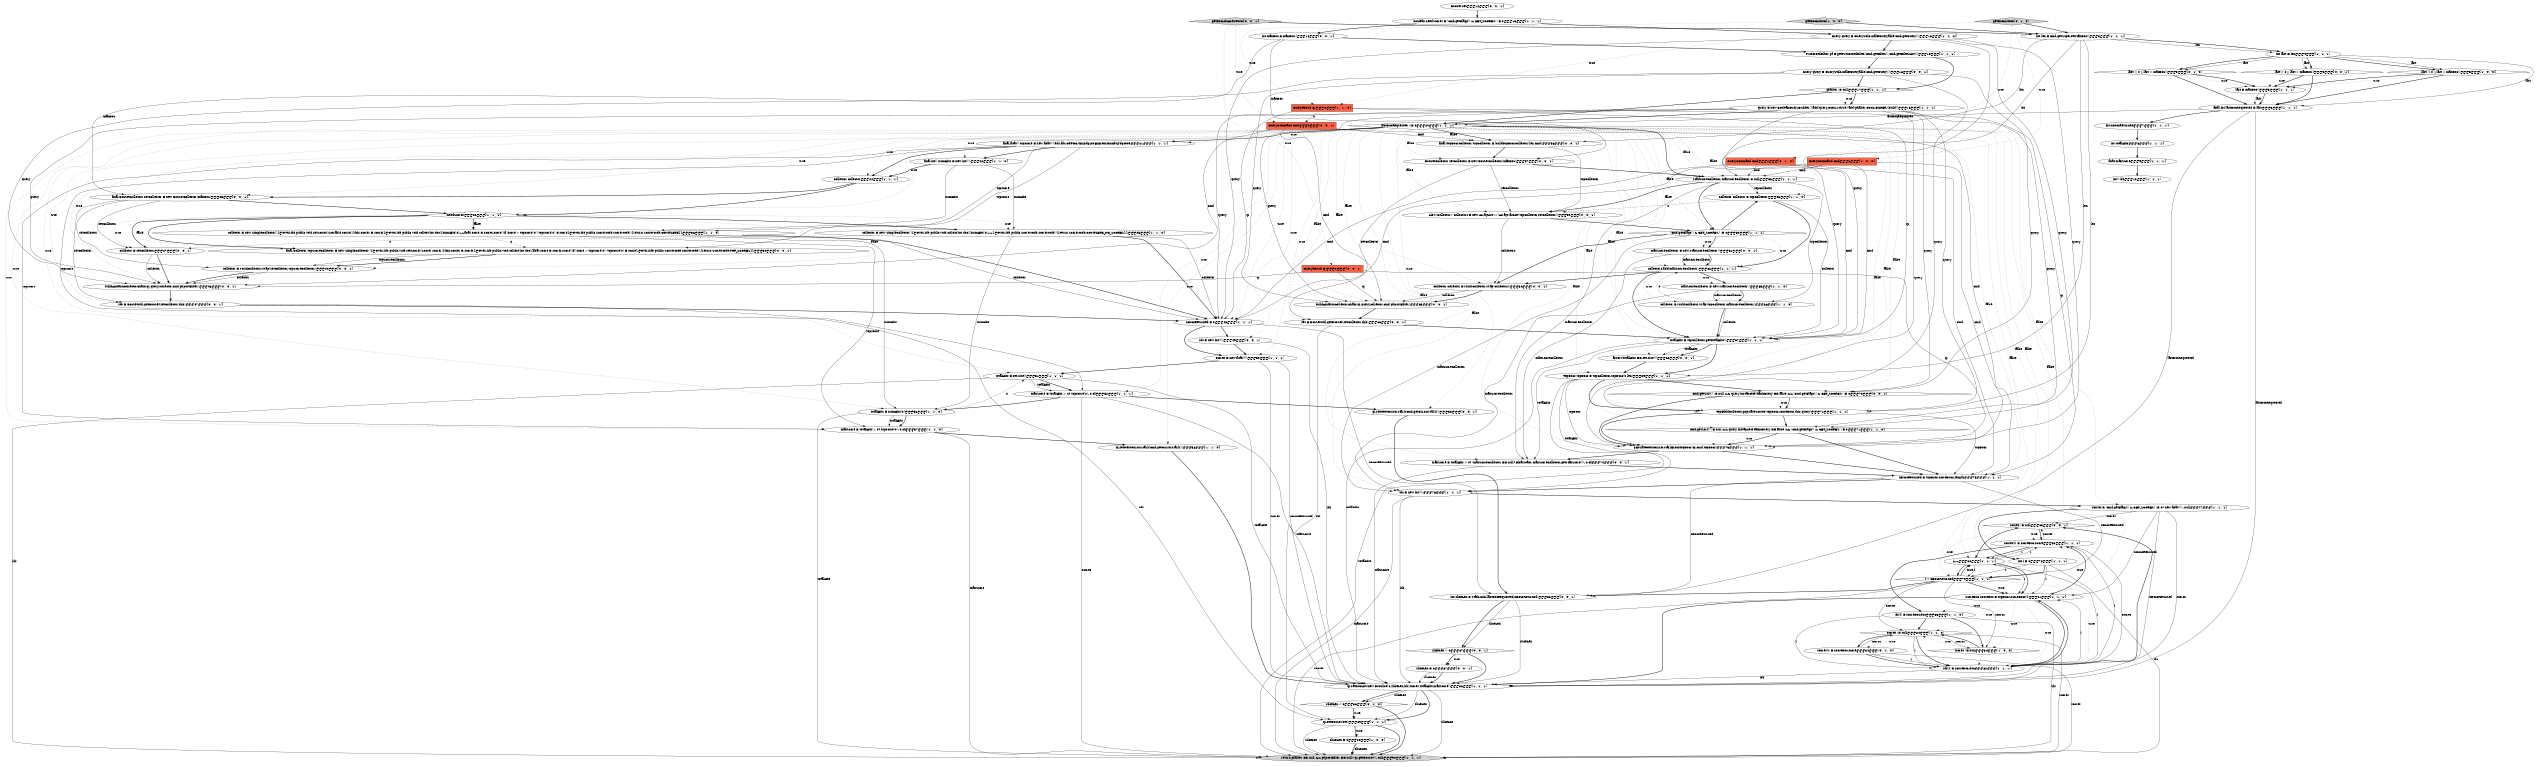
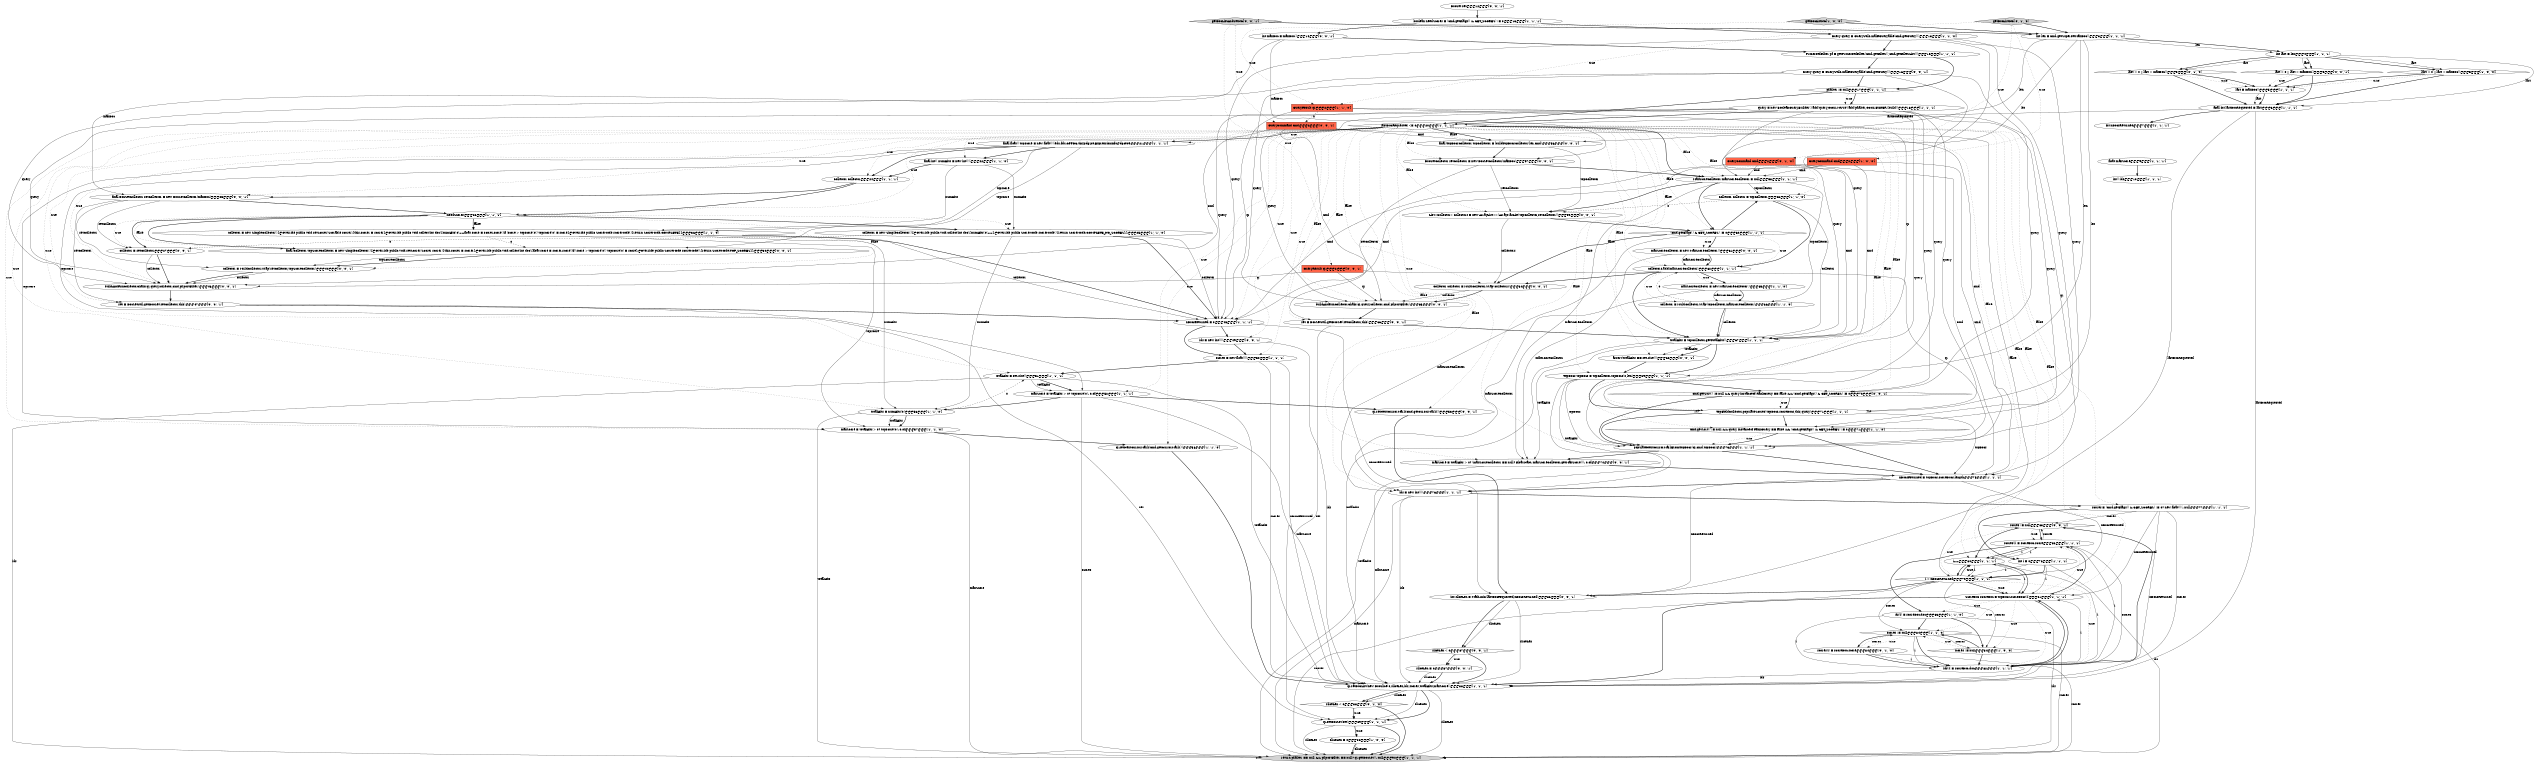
edge "lastDocRequested <= 0@@@20@@@['1', '1', '1']" -> "i < nDocsReturned@@@79@@@['1', '1', '1']": style dotted -> solid
node "int totalHits@@@8@@@['1', '1', '1']": removed
edge "scores(i( = scoreDoc.score@@@84@@@['0', '1', '0']" -> "scores != null@@@84@@@['1', '1', '0']": style solid -> dotted
edge "scores != null@@@84@@@['1', '0', '0']" -> "ids(i( = scoreDoc.doc@@@82@@@['1', '1', '1']": style dotted -> bold
